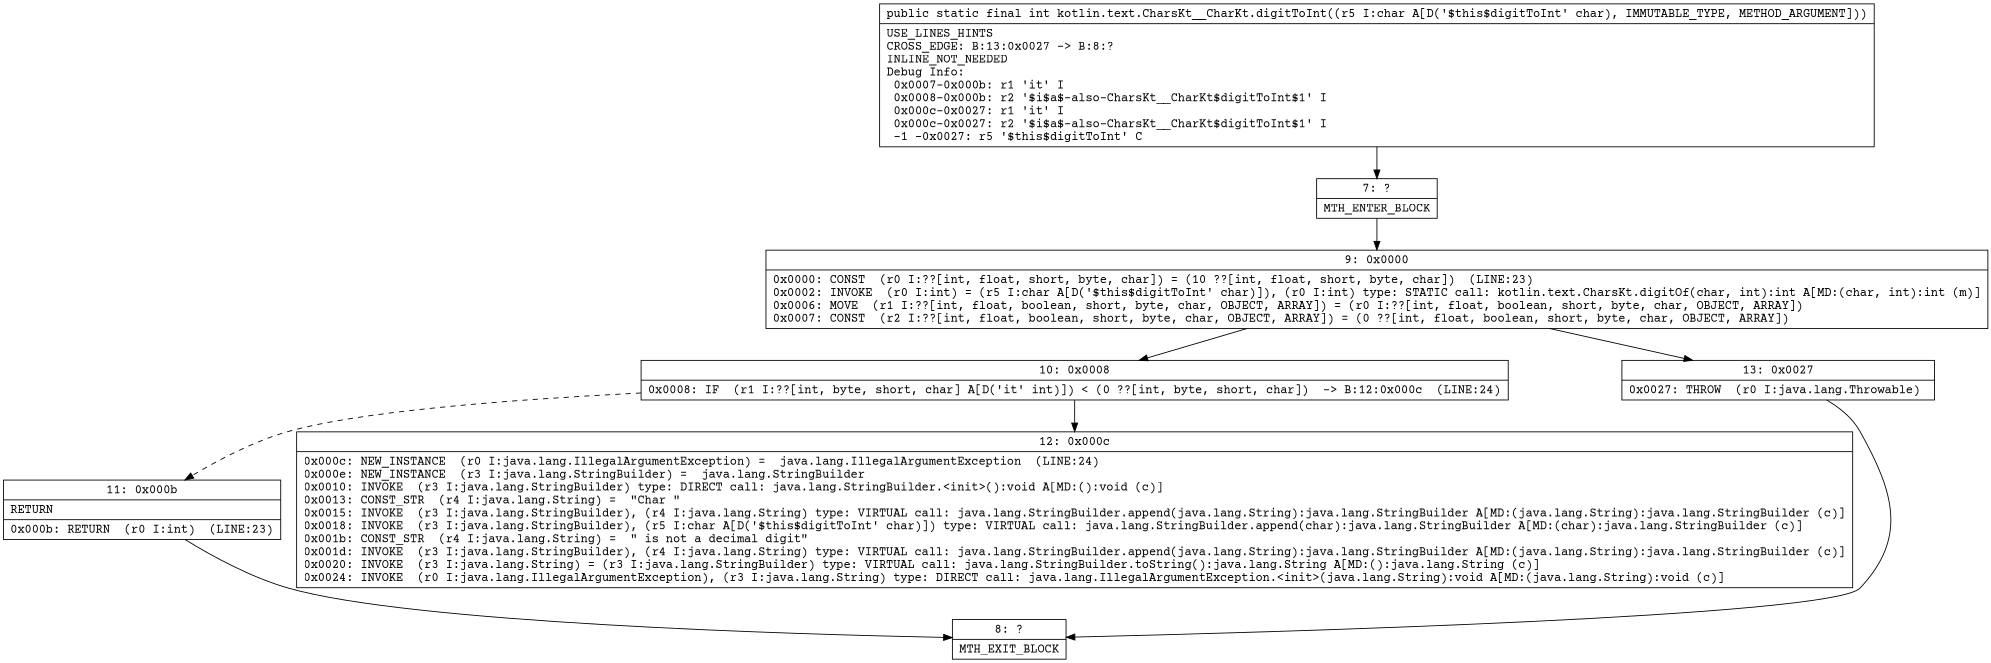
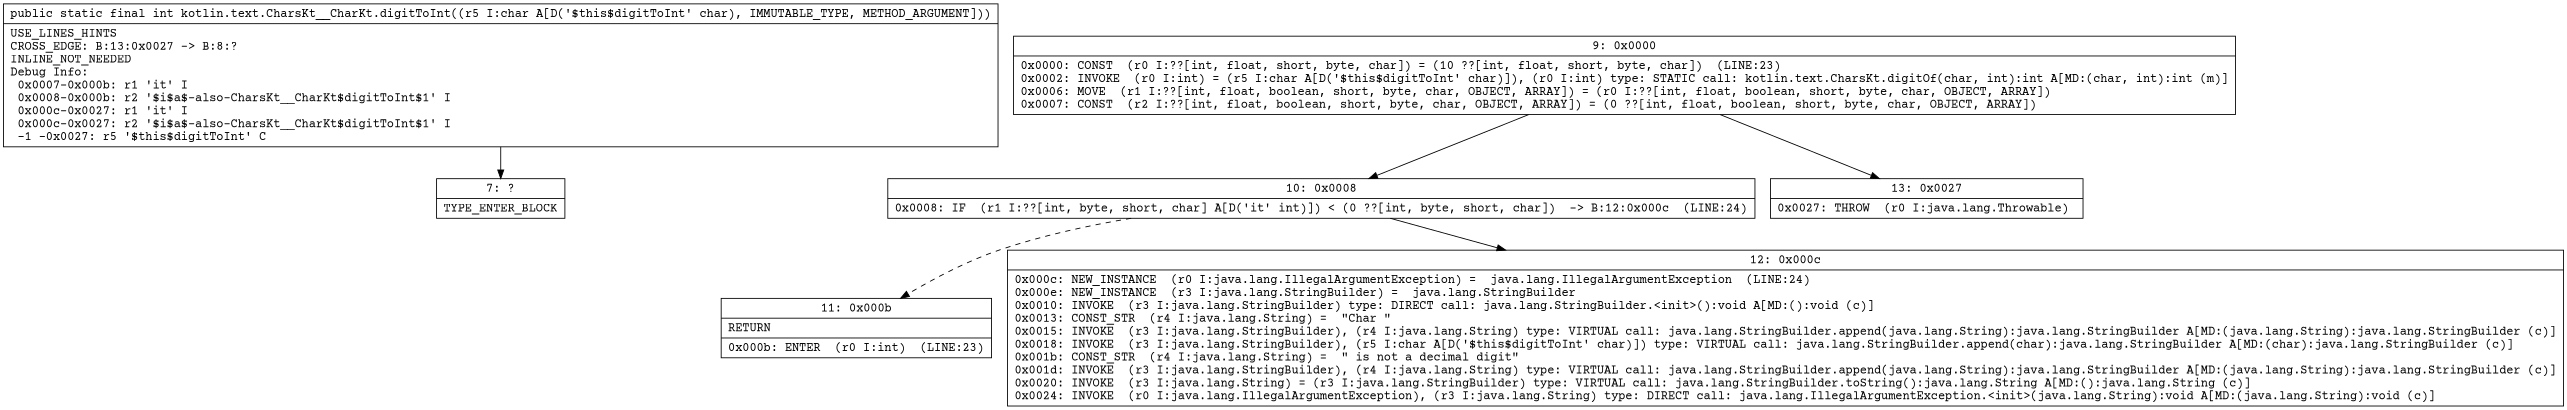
node "7: ?": text "MTH_ENTER_BLOCK" -> "TYPE_ENTER_BLOCK"
edge "7: ?" -> "9: 0x0000": removed
node "11: 0x000b": text "0x000b: RETURN  (r0 I:int)  (LINE:23)" -> "0x000b: ENTER  (r0 I:int)  (LINE:23)"
node "8: ?": removed
